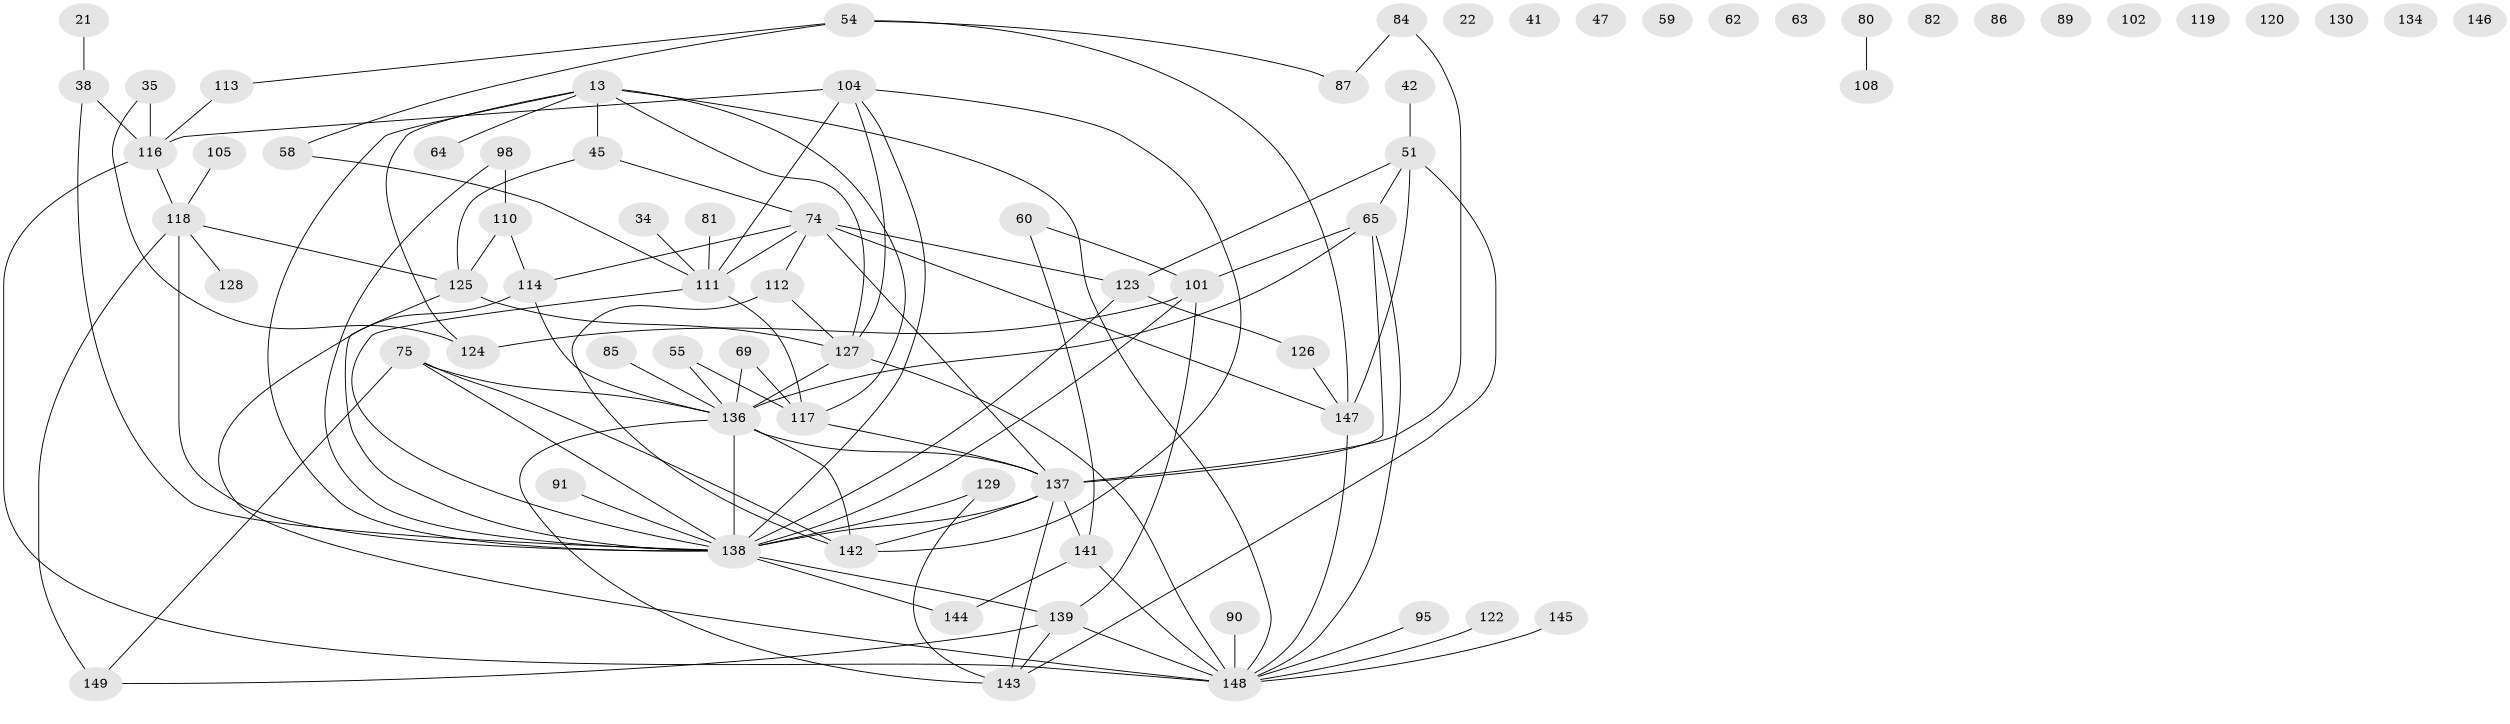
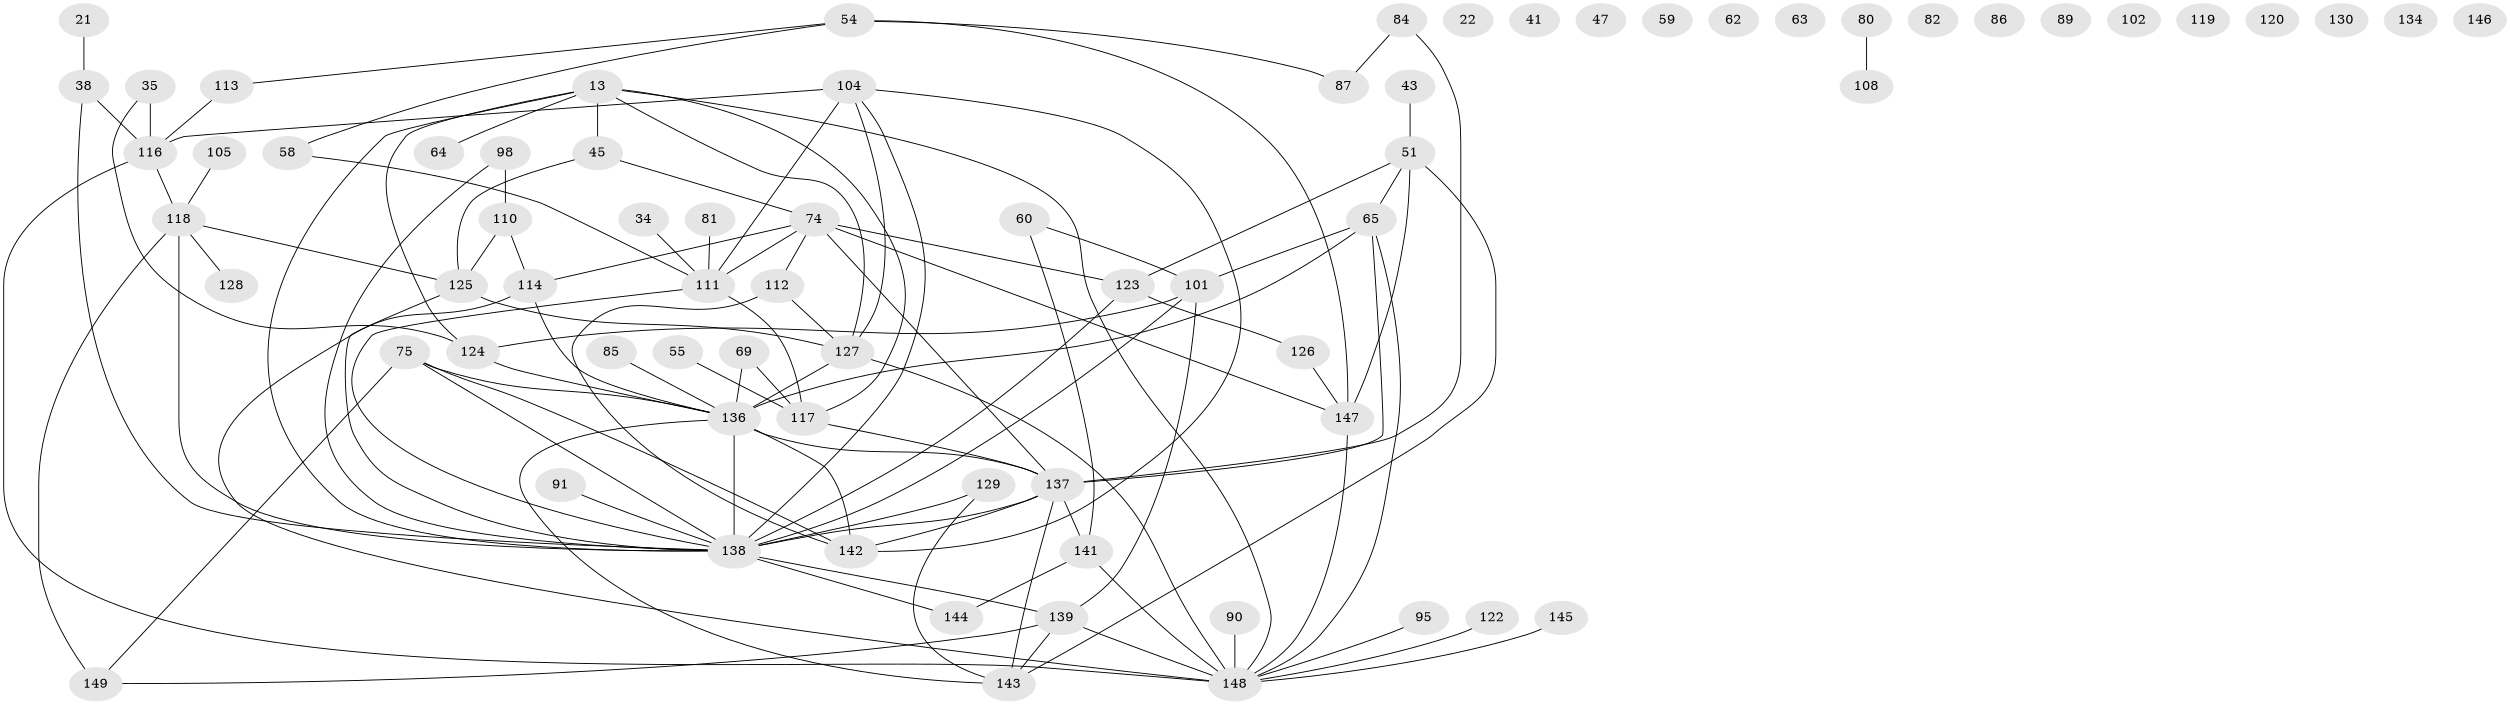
node "42": label "42" -> "43"
edge "55" -- "136": now "124" -- "136"
